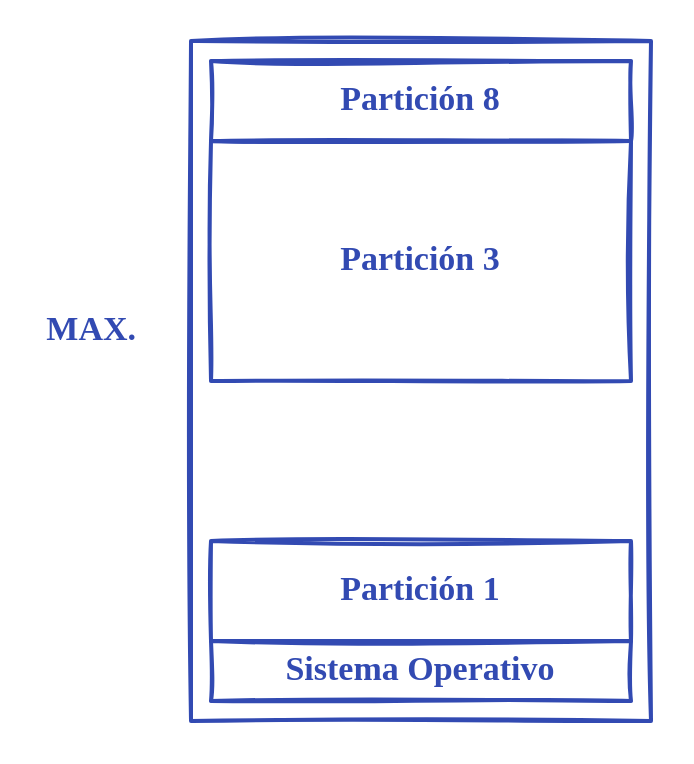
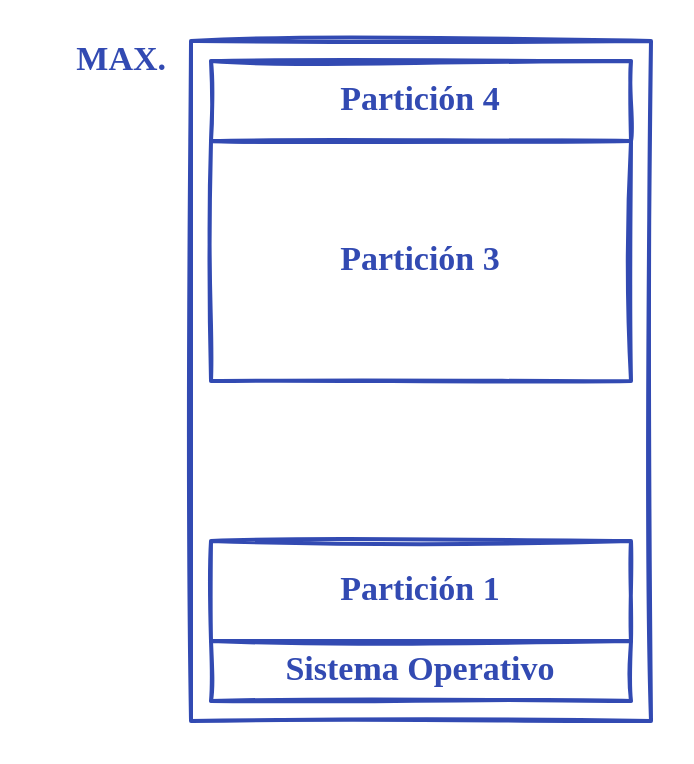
node "Partición 8": label "Partición 8" -> "Partición 4"
node "MAX.": moved (86, 331) -> (116, 61)
